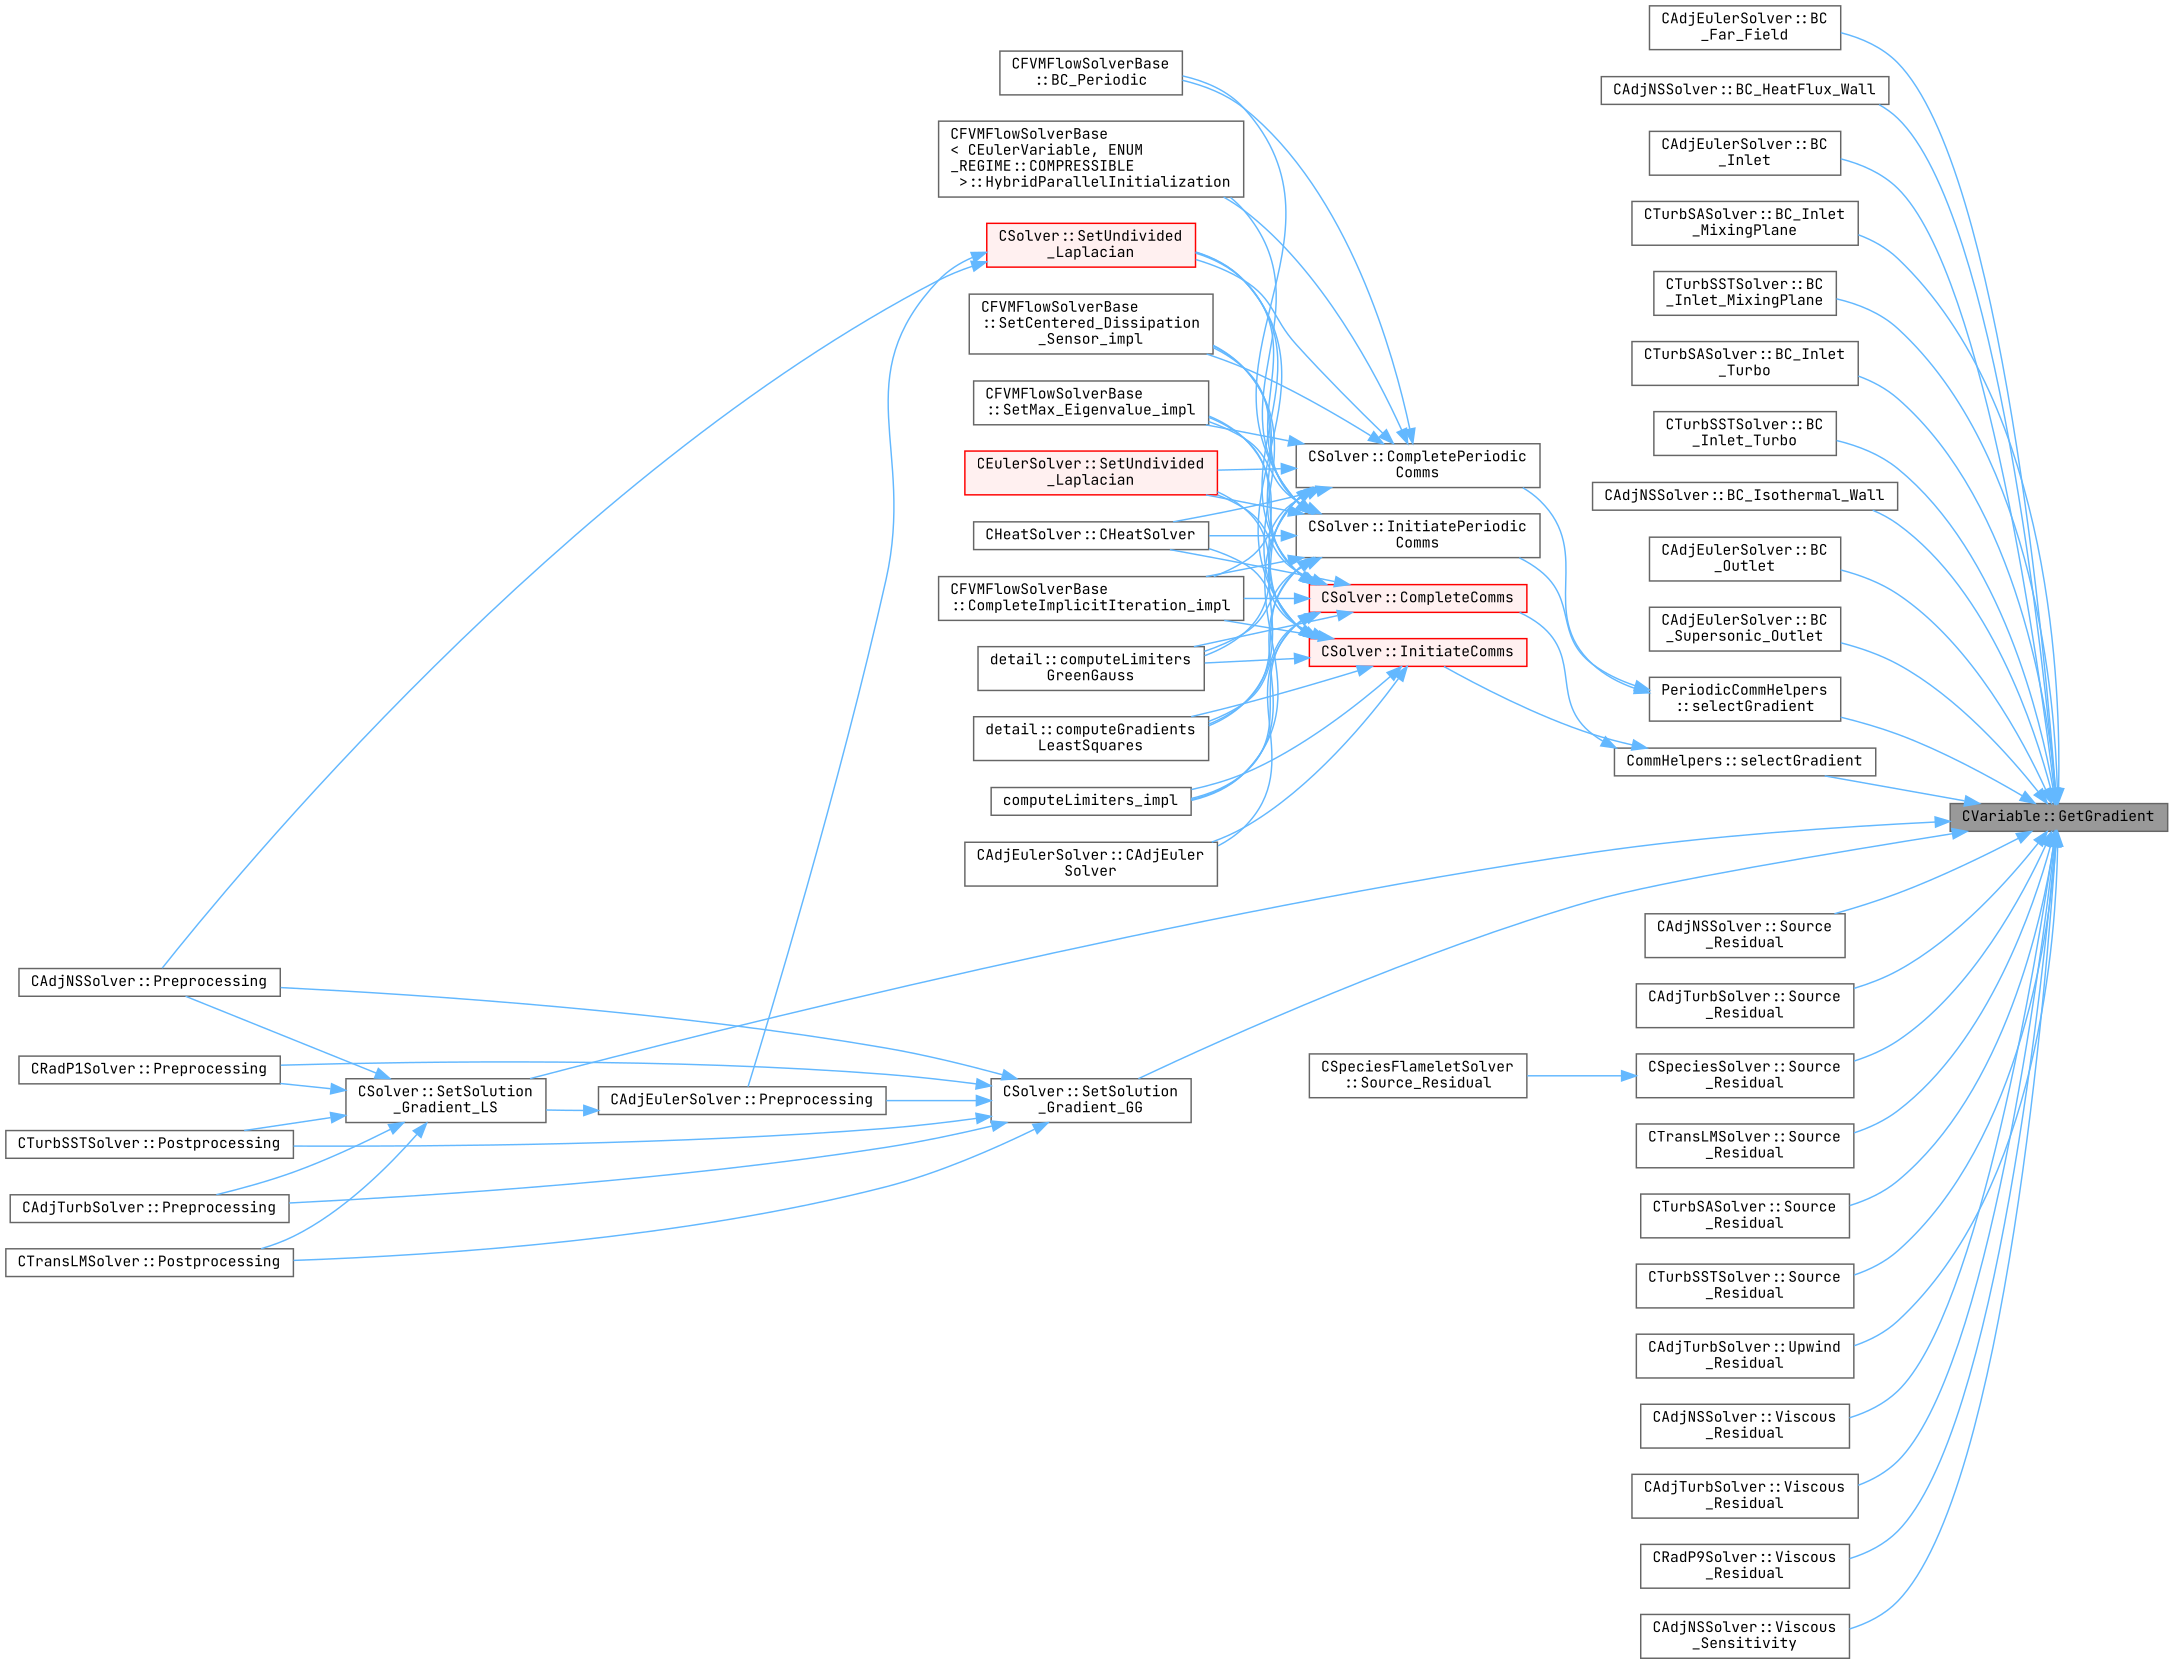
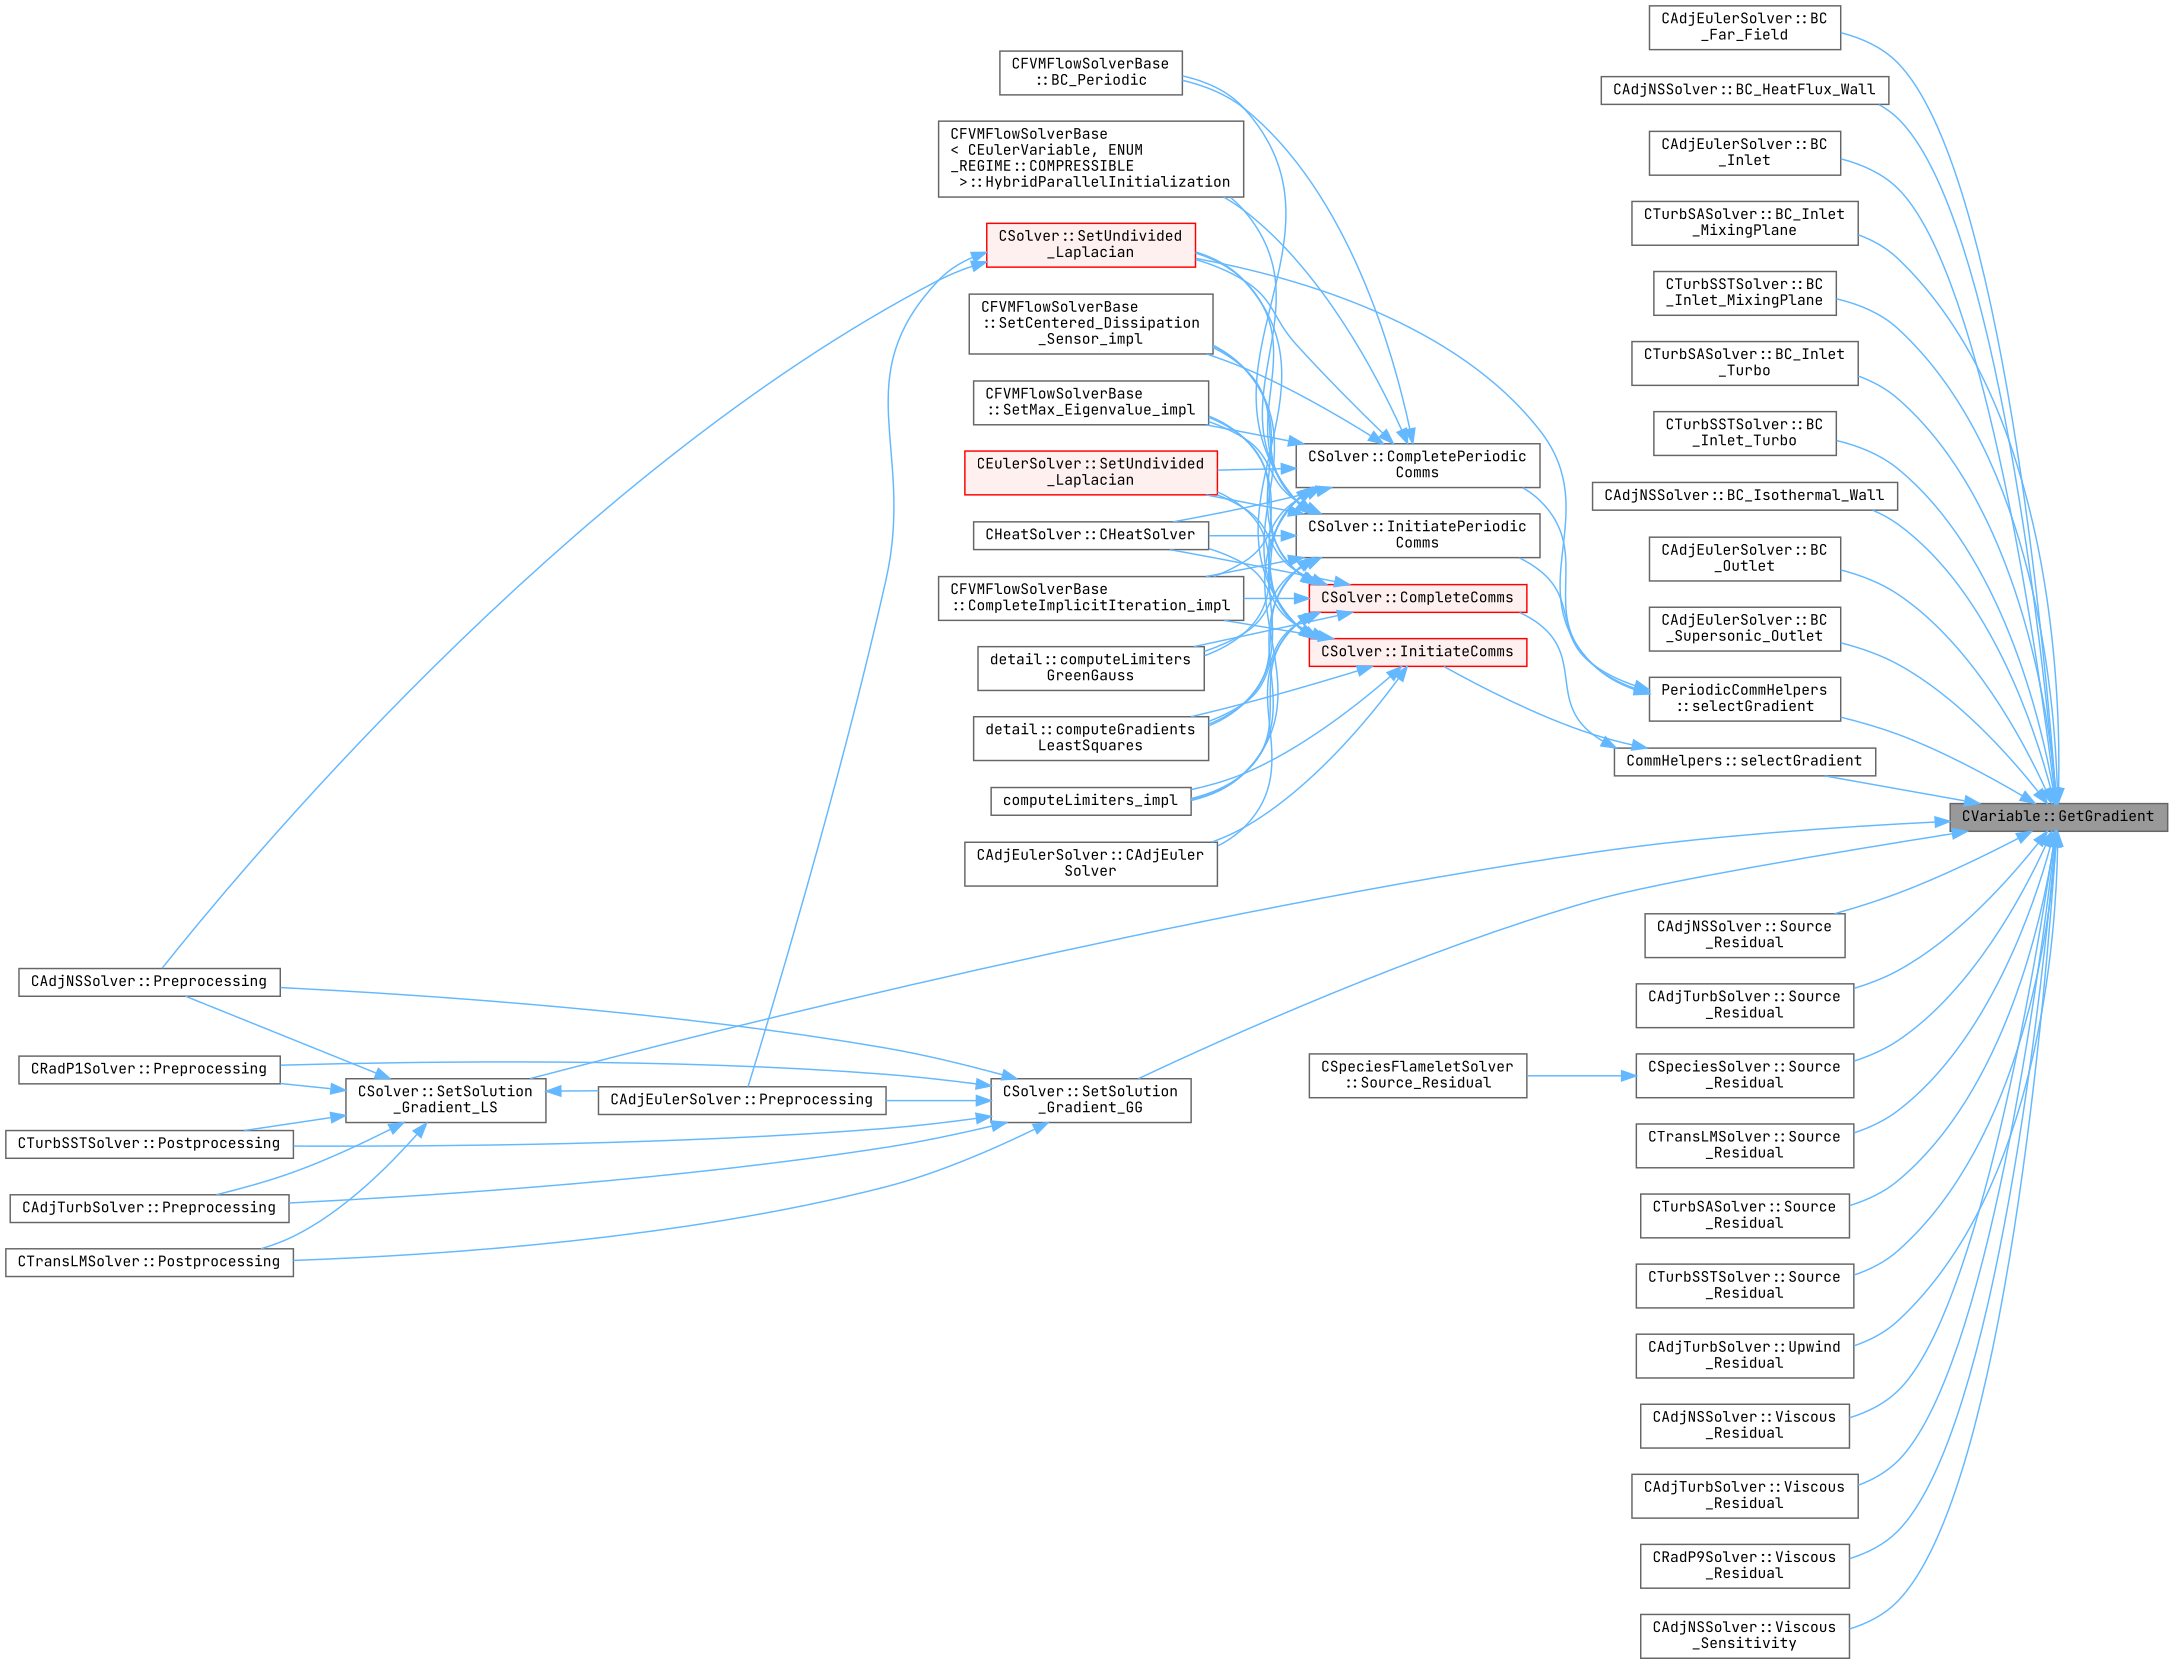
edge "CSolver::SetUndivided _Laplacian" -> "CSolver::CompleteComms": now "CSolver::SetUndivided _Laplacian" -> "PeriodicCommHelpers ::selectGradient"
edge "detail::computeLimiters GreenGauss" -> "CSolver::InitiateComms": removed
edge "CSolver::SetSolution _Gradient_LS" -> "CAdjEulerSolver::Preprocessing": reversed
